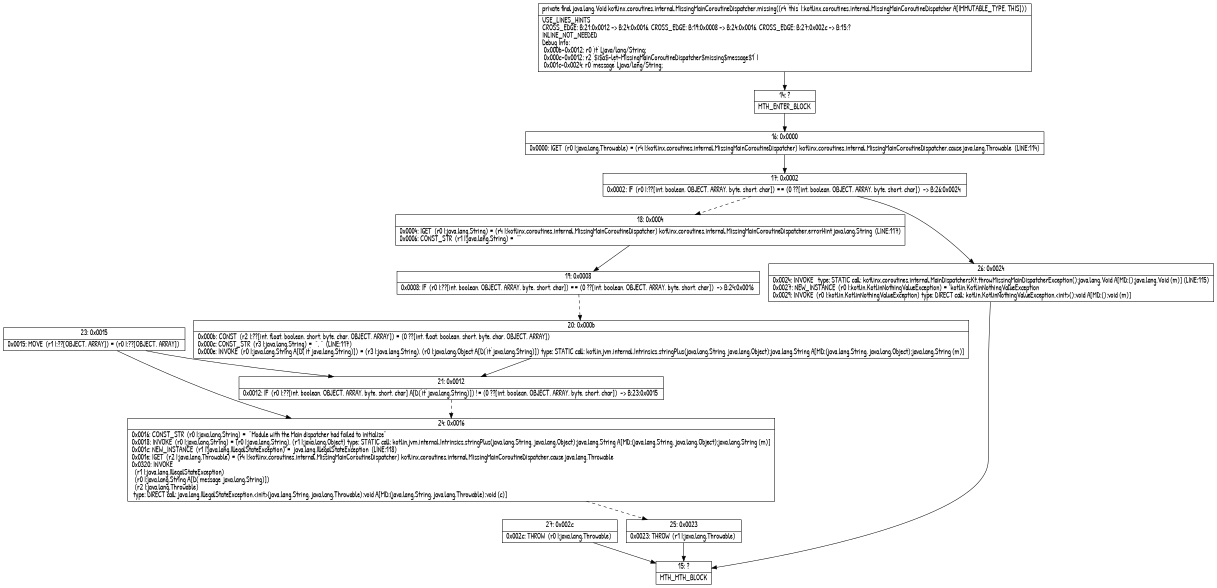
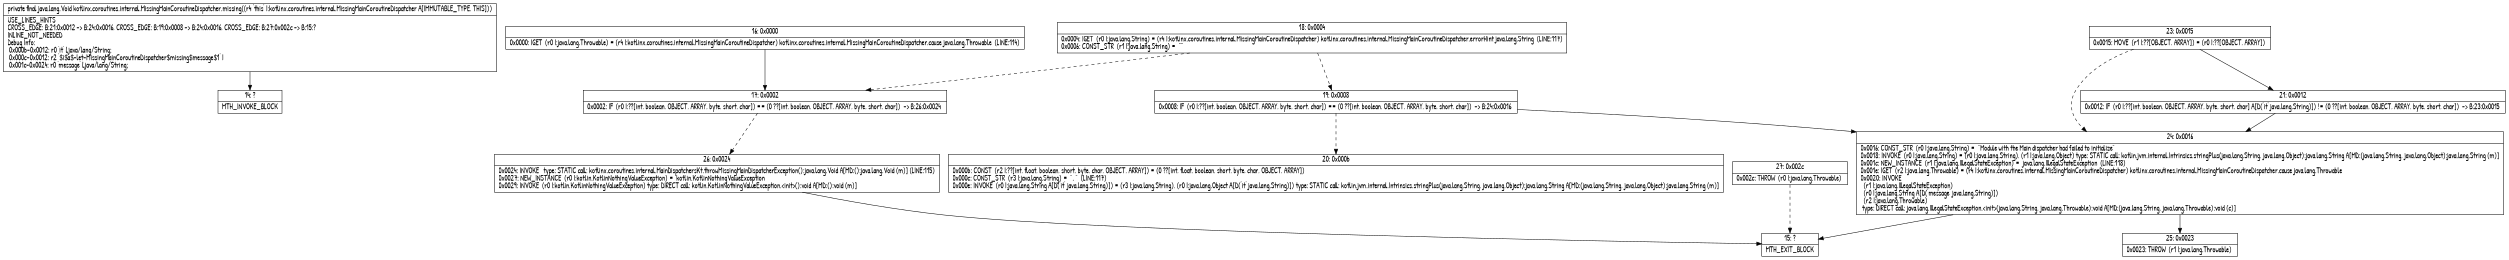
node "14: ?": text "MTH_ENTER_BLOCK" -> "MTH_INVOKE_BLOCK"
edge "19: 0x0008" -> "24: 0x0016": added
edge "14: ?" -> "16: 0x0000": removed
edge "17: 0x0002" -> "18: 0x0004": reversed
edge "17: 0x0002" -> "26: 0x0024": style solid -> dashed
edge "18: 0x0004" -> "19: 0x0008": style solid -> dashed
edge "20: 0x000b" -> "21: 0x0012": removed
edge "23: 0x0015" -> "24: 0x0016": style solid -> dashed
edge "21: 0x0012" -> "24: 0x0016": style dashed -> solid
node "24: 0x0016": text "0x0320: INVOKE" -> "0x0020: INVOKE"
edge "24: 0x0016" -> "25: 0x0023": style dashed -> solid
edge "25: 0x0023" -> "15: ?": now "24: 0x0016" -> "15: ?"
edge "27: 0x002c" -> "15: ?": style solid -> dashed
node "15: ?": text "MTH_MTH_BLOCK" -> "MTH_EXIT_BLOCK"
